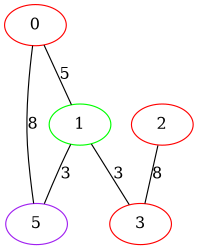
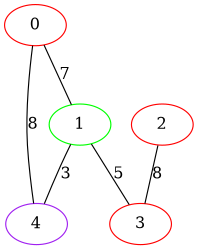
edge "0" -- "1": label "5" -> "7"
edge "1" -- "3": label "3" -> "5"
node "5": label "5" -> "4"
